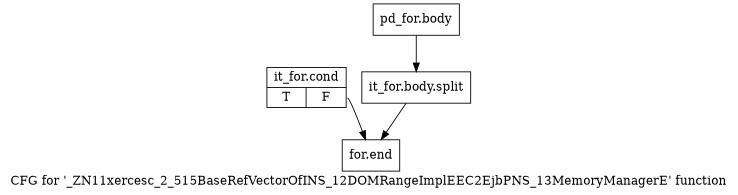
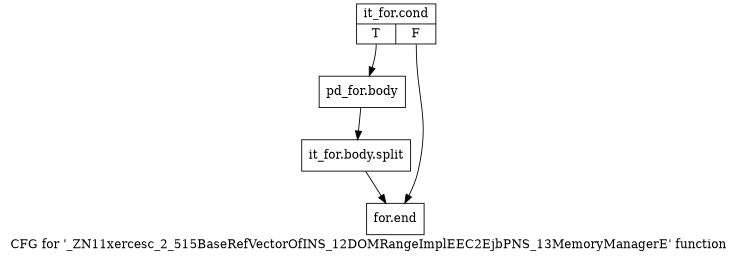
edge "it_for.cond" -> "pd_for.body": added
